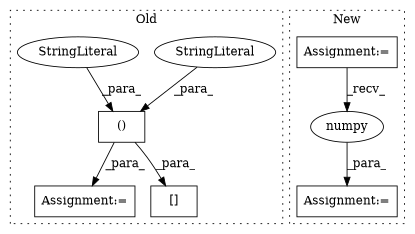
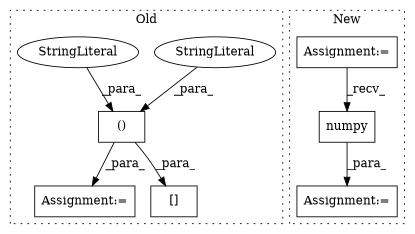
node "numpy": shape ellipse -> box
